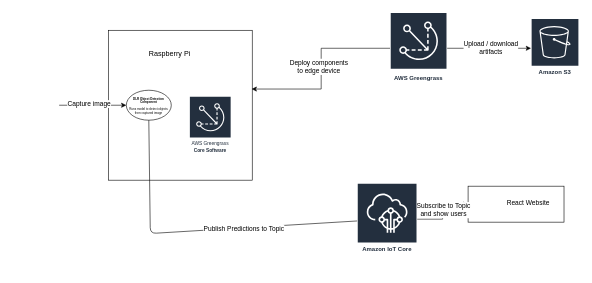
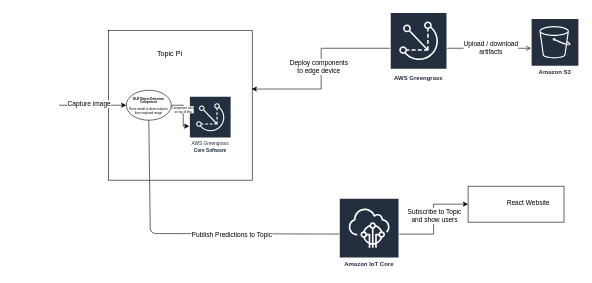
edge "AWS Greengrass" -> "Amazon S3": arrowhead classic -> open
node "Raspberry Pi": label "Raspberry Pi" -> "Topic Pi"
edge "DLR Object Detection ComponentRuns model to detect objects from captured image" -> "AWS Greengrass Core Software": added, label "Component runs on top of this"
node "Amazon IoT Core": moved (387, 219) -> (369, 234)
